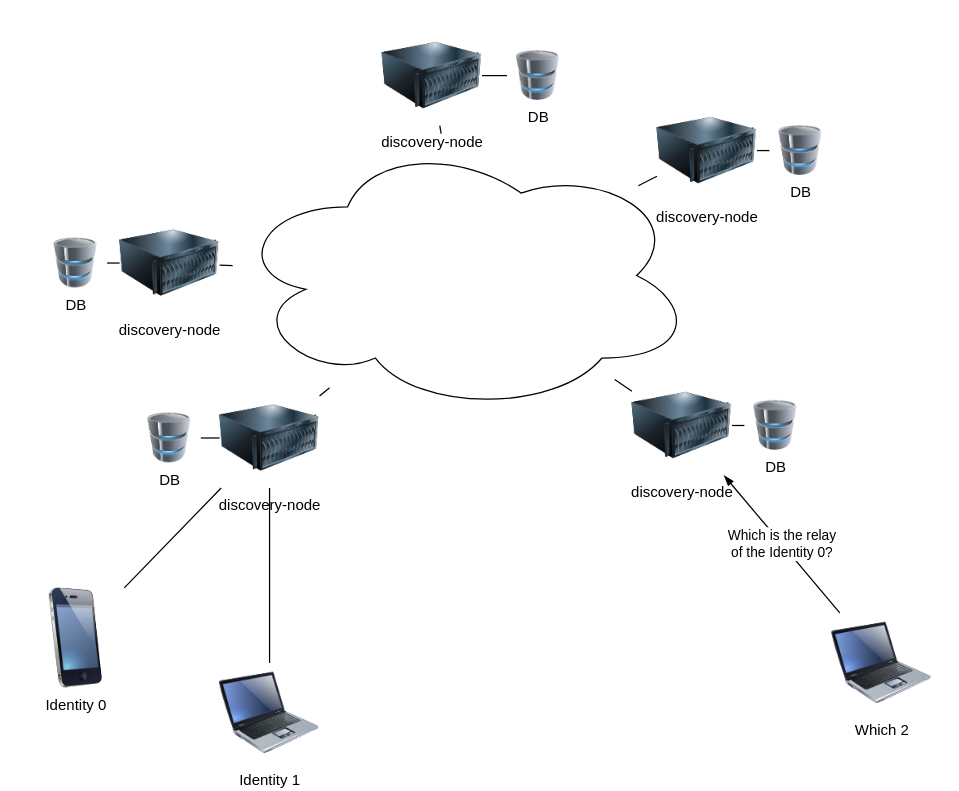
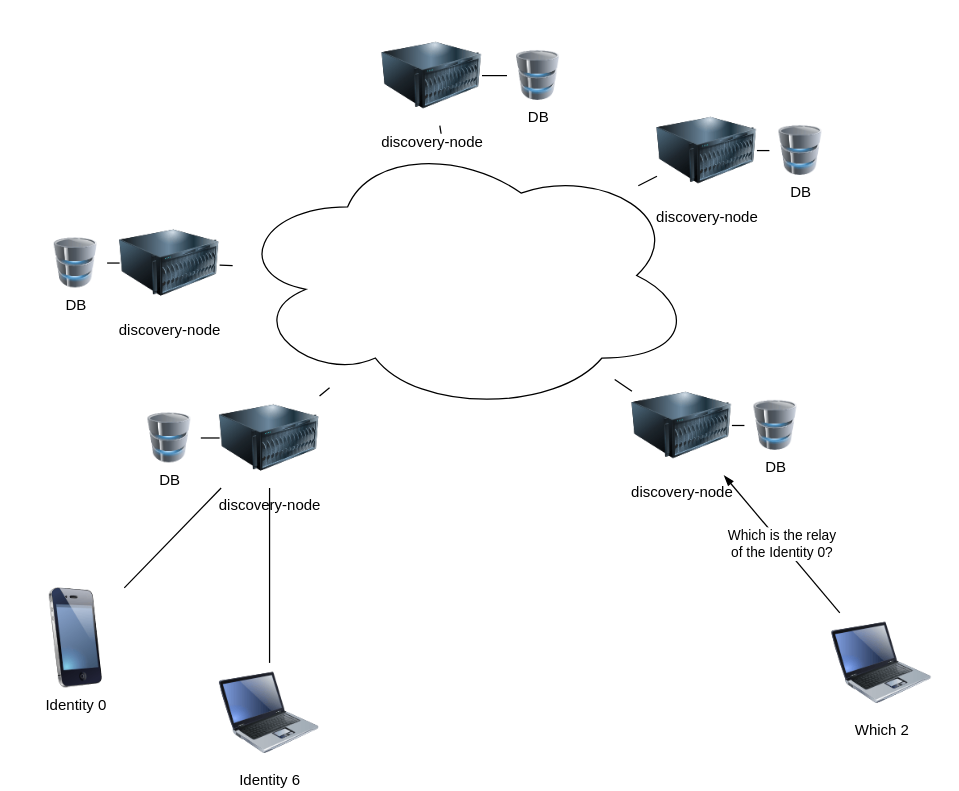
node "Identity 1": label "Identity 1" -> "Identity 6"
